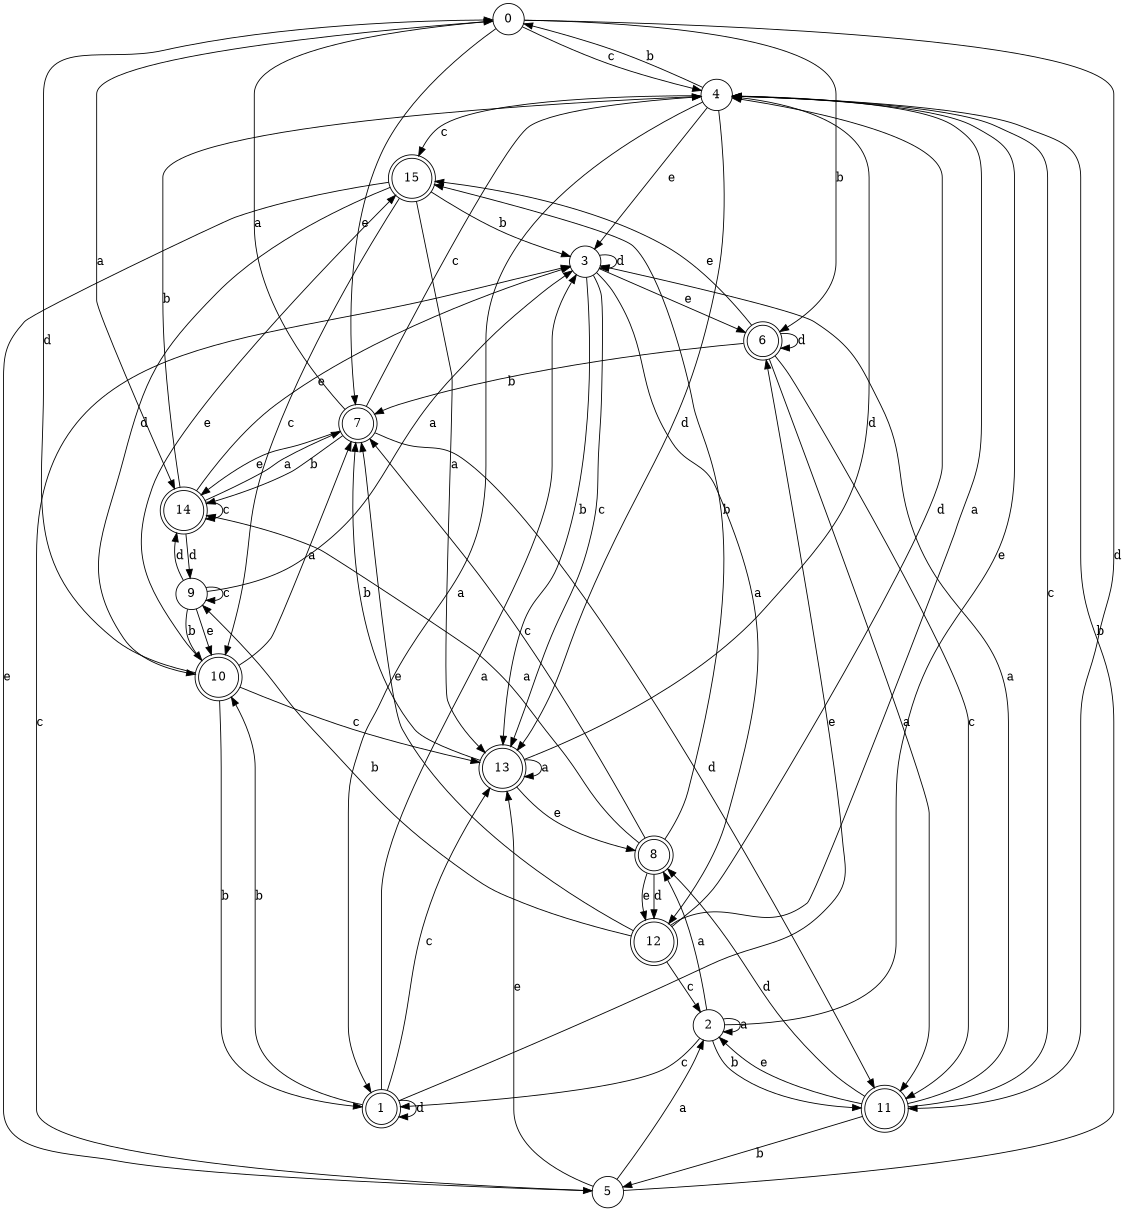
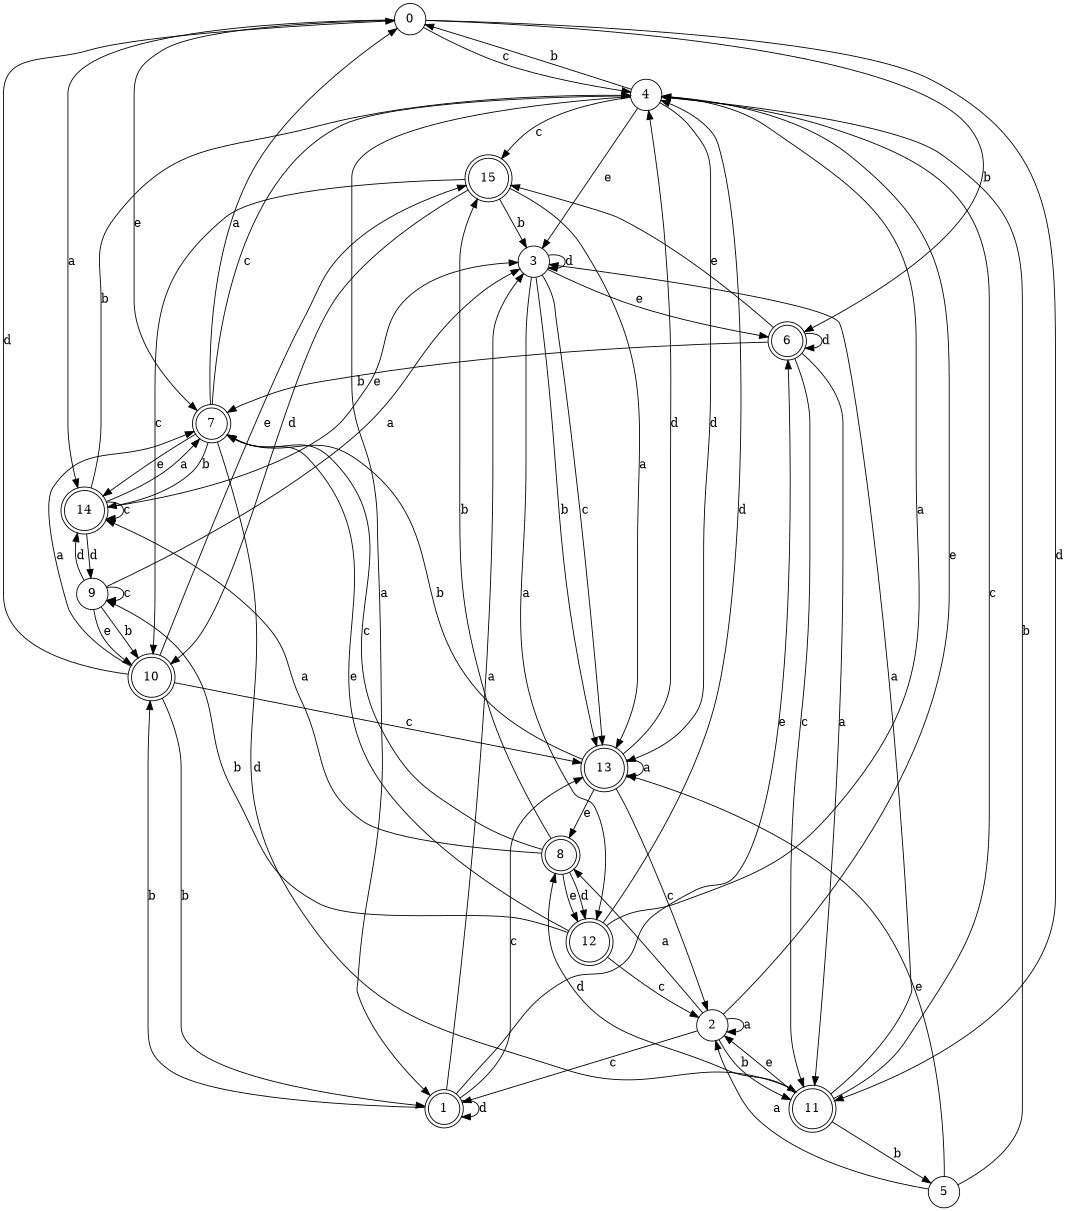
edge "5" -> "3": removed, label "c"
edge "15" -> "5": removed, label "e"
edge "13" -> "2": added, label "c"
